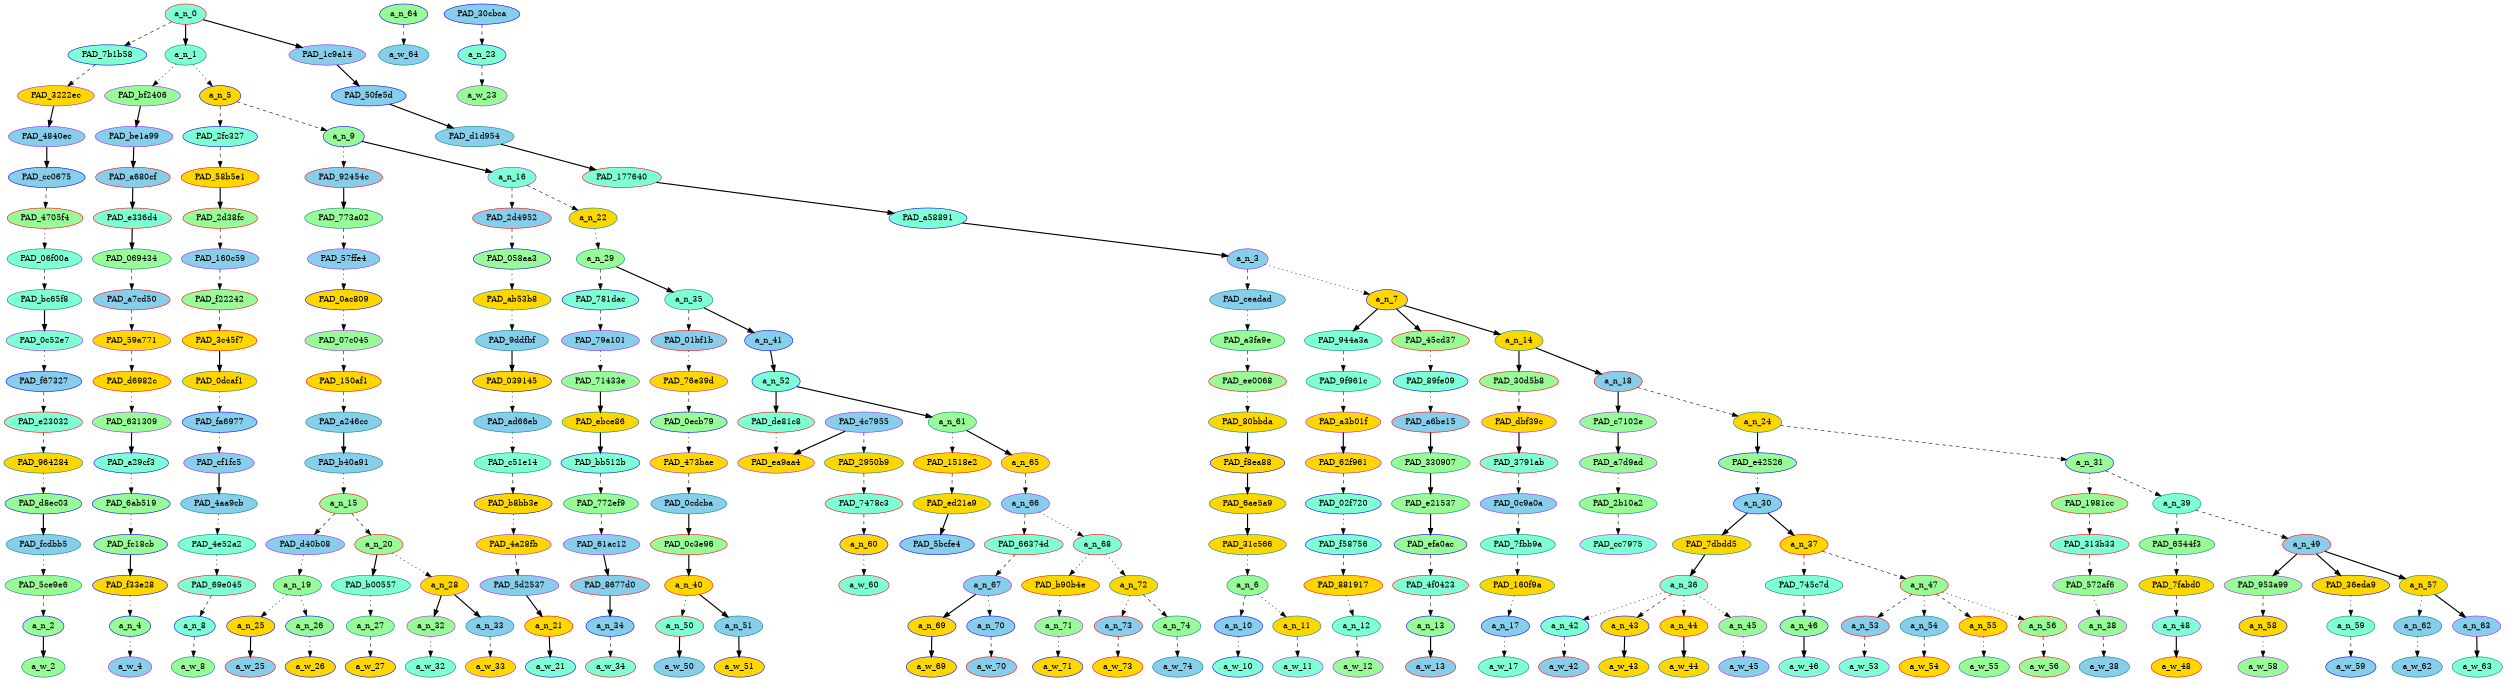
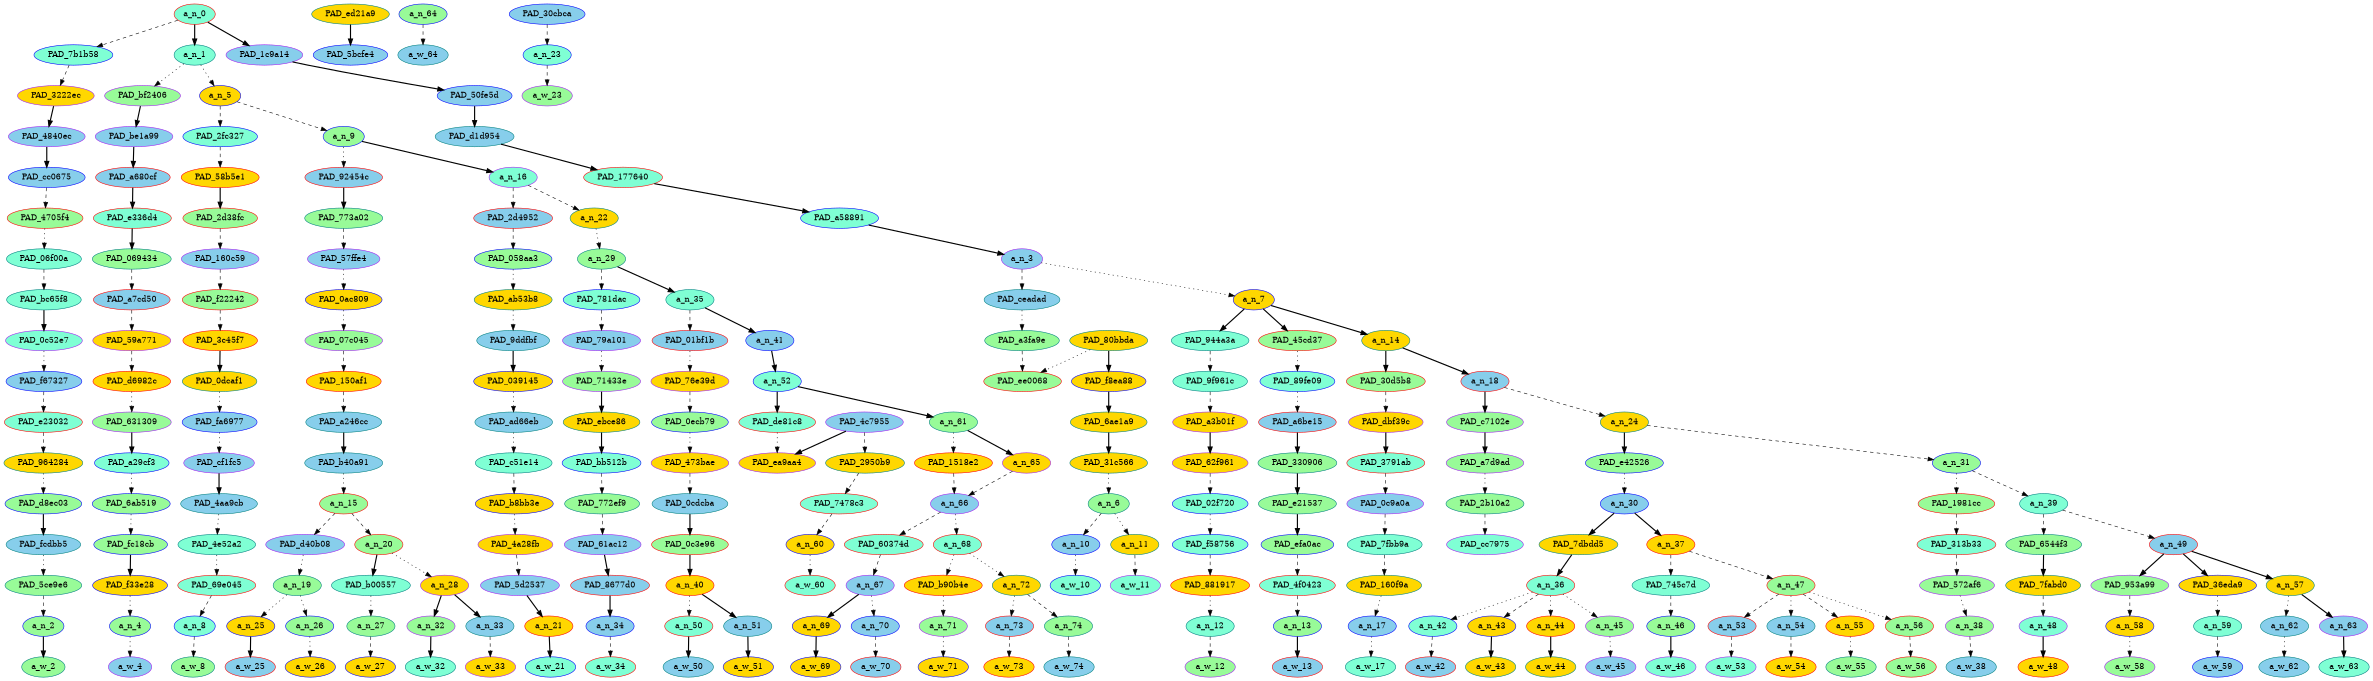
edge "PAD_ee0068" -> "PAD_80bbda": reversed
node "PAD_330907": label "PAD_330907" -> "PAD_330906"
edge "PAD_1518e2" -> "PAD_ed21a9": now "PAD_1518e2" -> "a_n_66"
node "PAD_6ae5a9": label "PAD_6ae5a9" -> "PAD_6ae1a9"
node "PAD_66374d": label "PAD_66374d" -> "PAD_60374d"
edge "PAD_6544f3" -> "PAD_7fabd0": style dashed -> bold
edge "a_n_32" -> "a_w_32": style dotted -> bold
